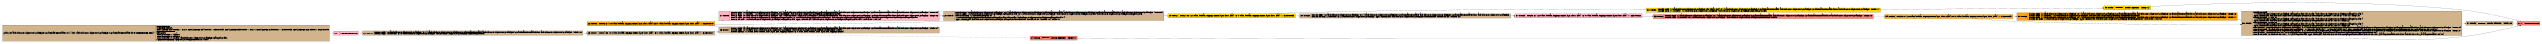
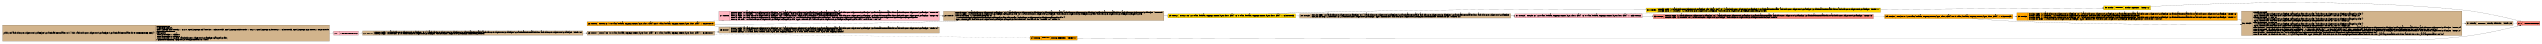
node "24: 0x0006": fillcolor salmon -> orange
